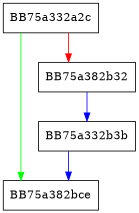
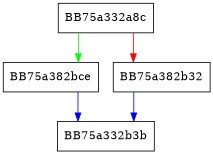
node "BB75a332a2c": label "BB75a332a2c" -> "BB75a332a8c"
edge "BB75a332b3b" -> "BB75a382bce": reversed
